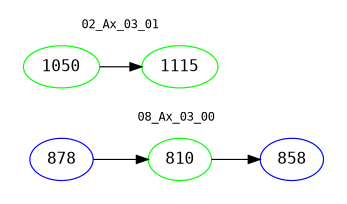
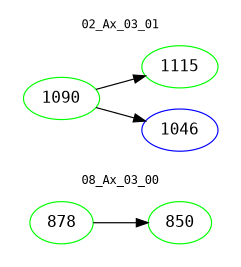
node "1050": label "1050" -> "1090"
node "1046": added
node "878": color blue -> green
node "810": label "810" -> "850"
node "858": removed
